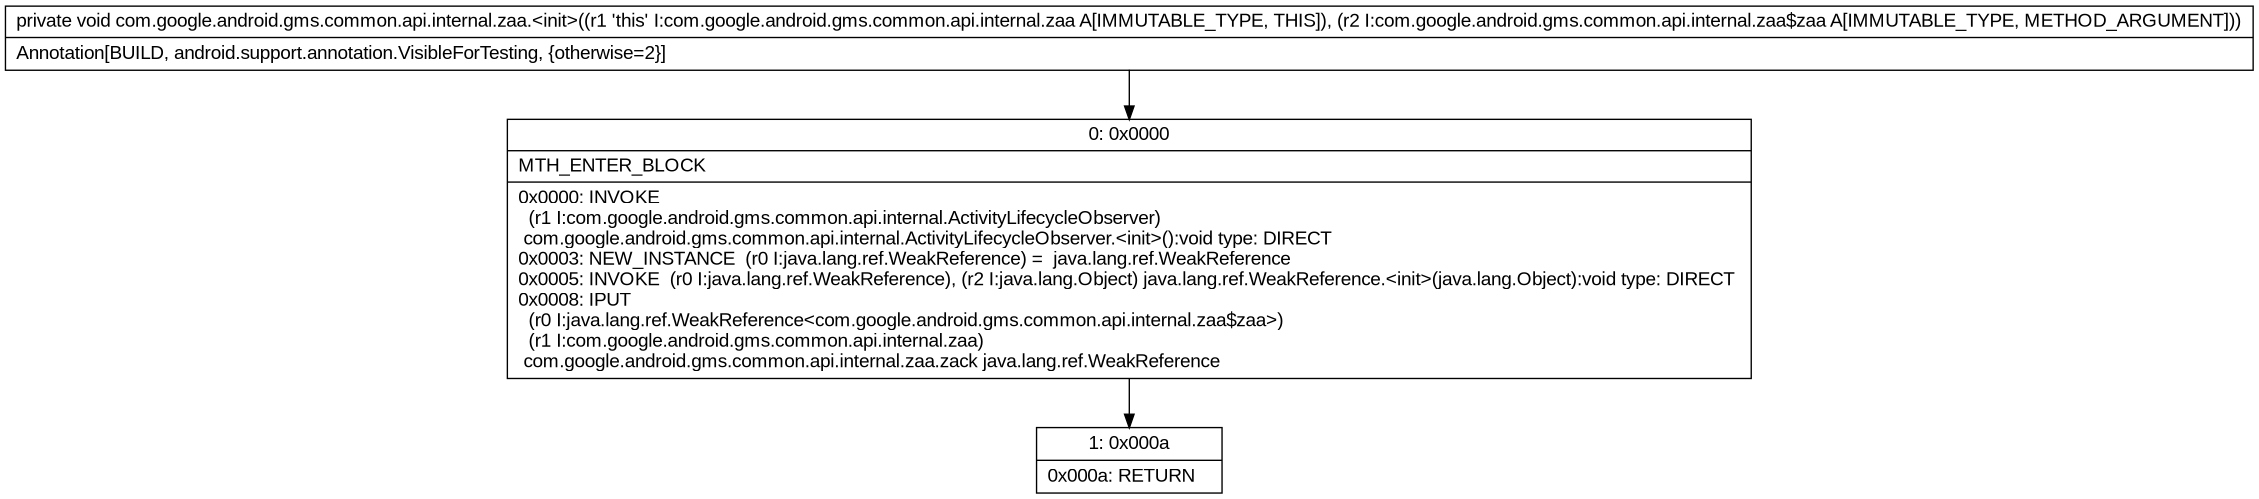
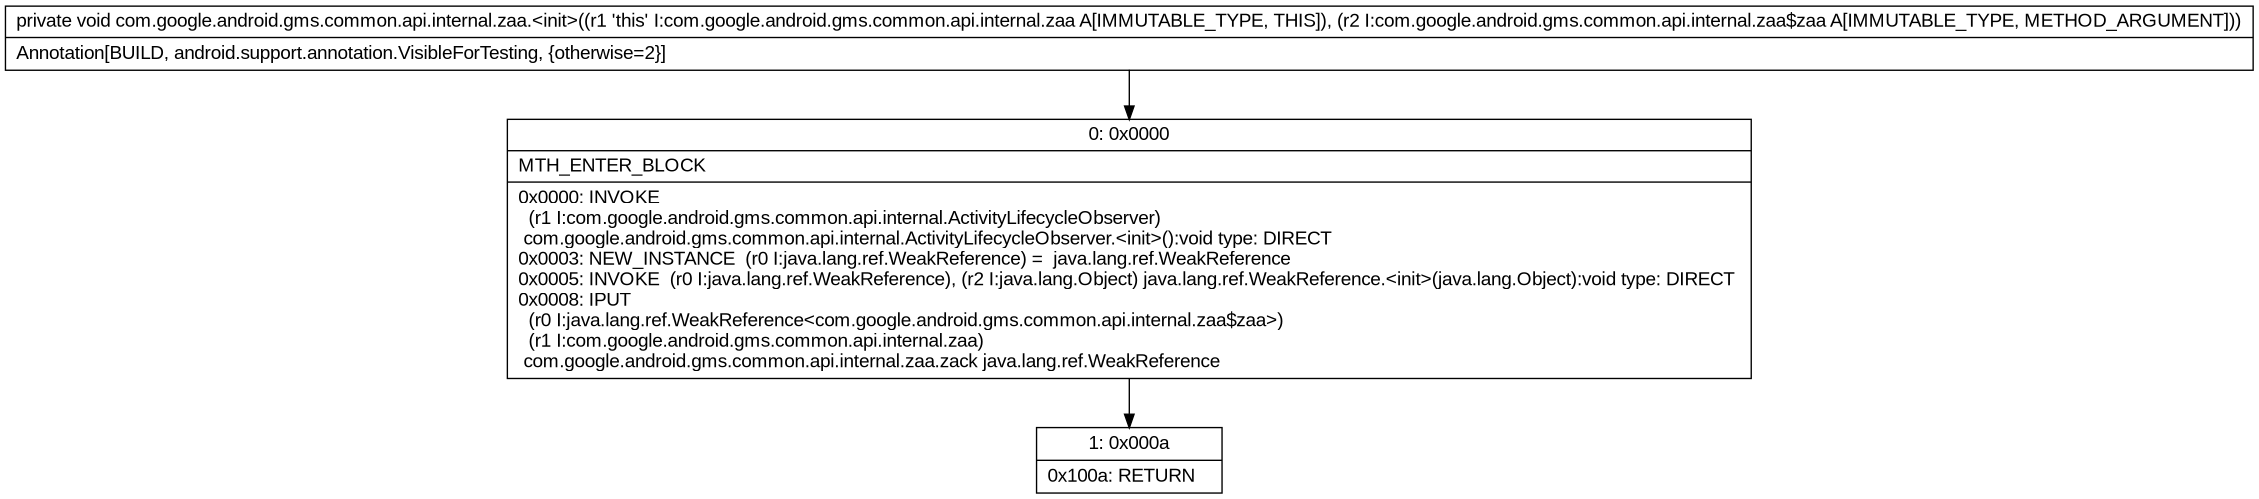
node "1: 0x000a": text "0x000a: RETURN" -> "0x100a: RETURN"
